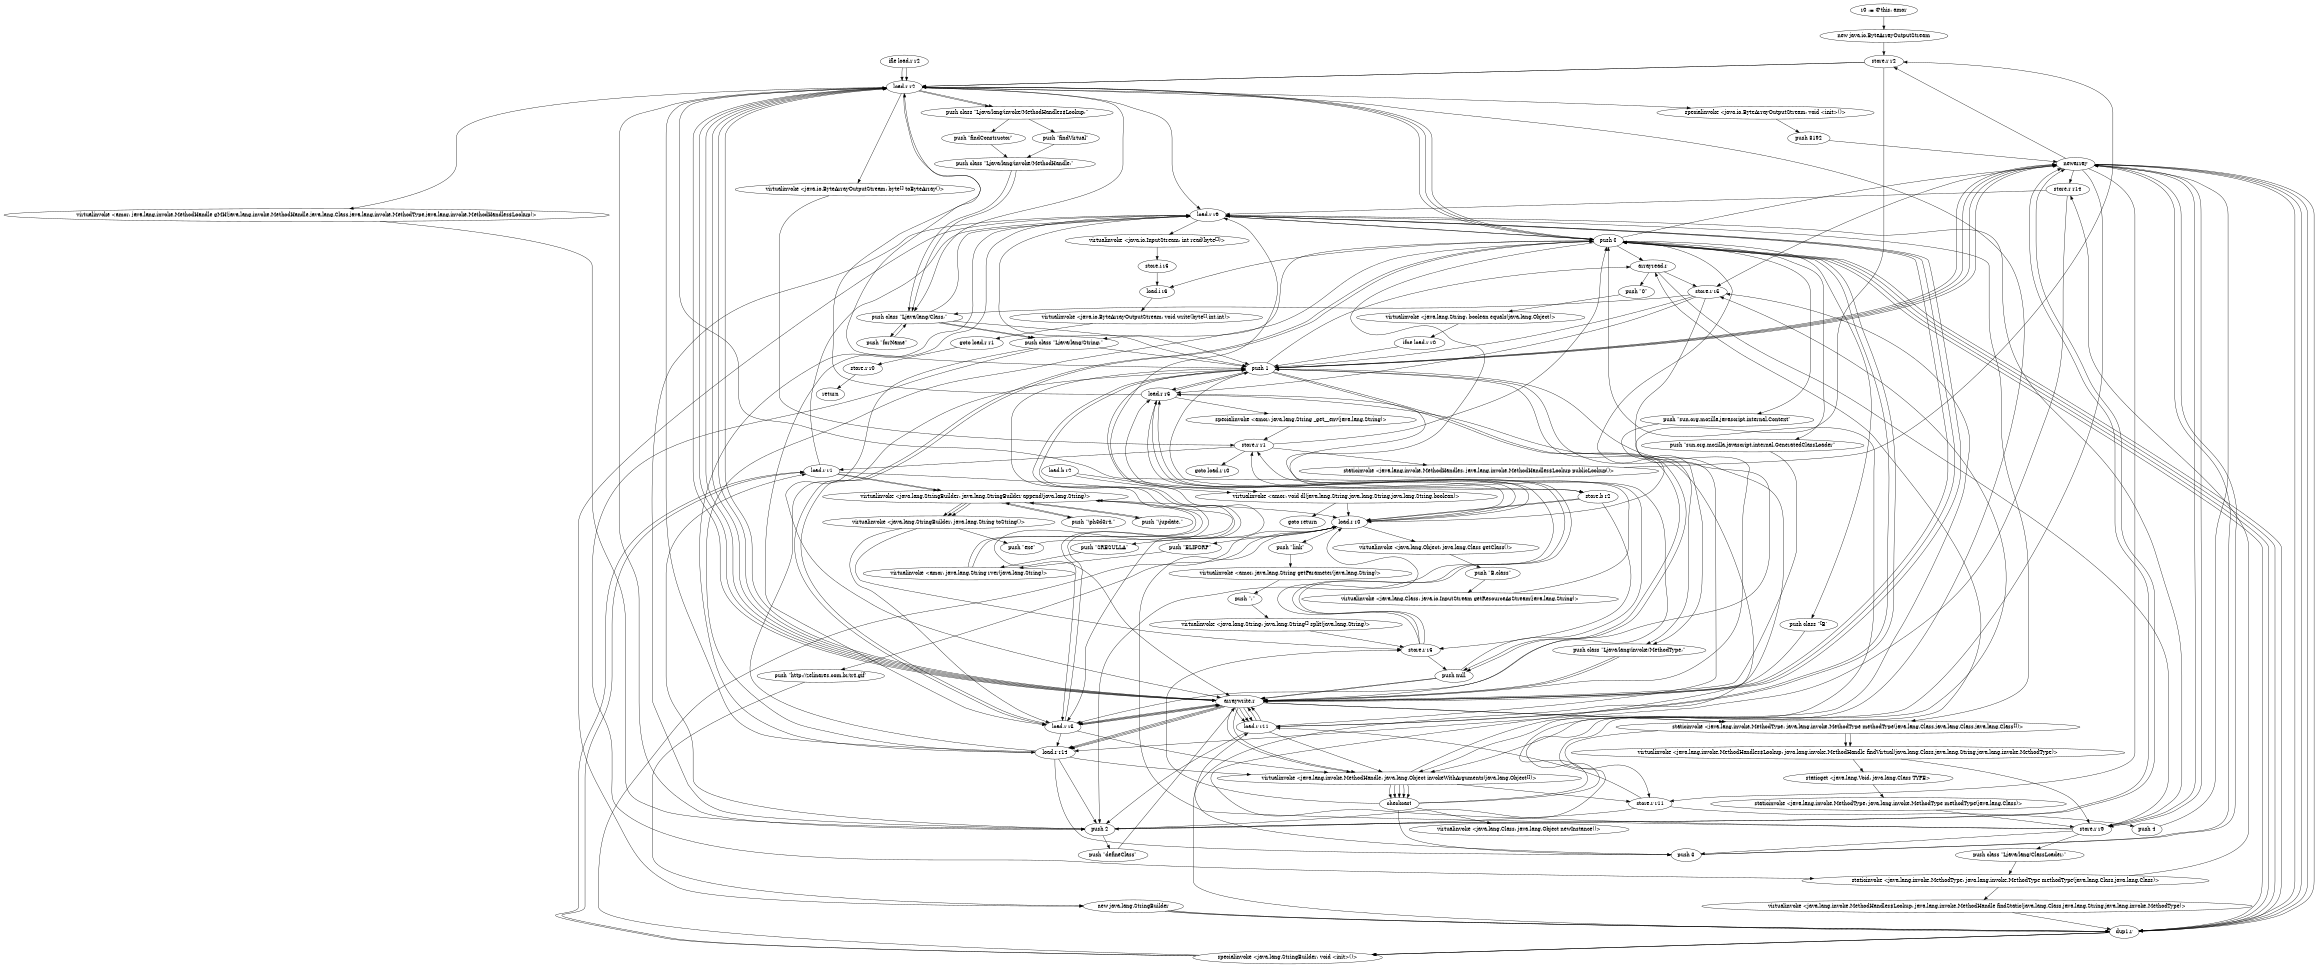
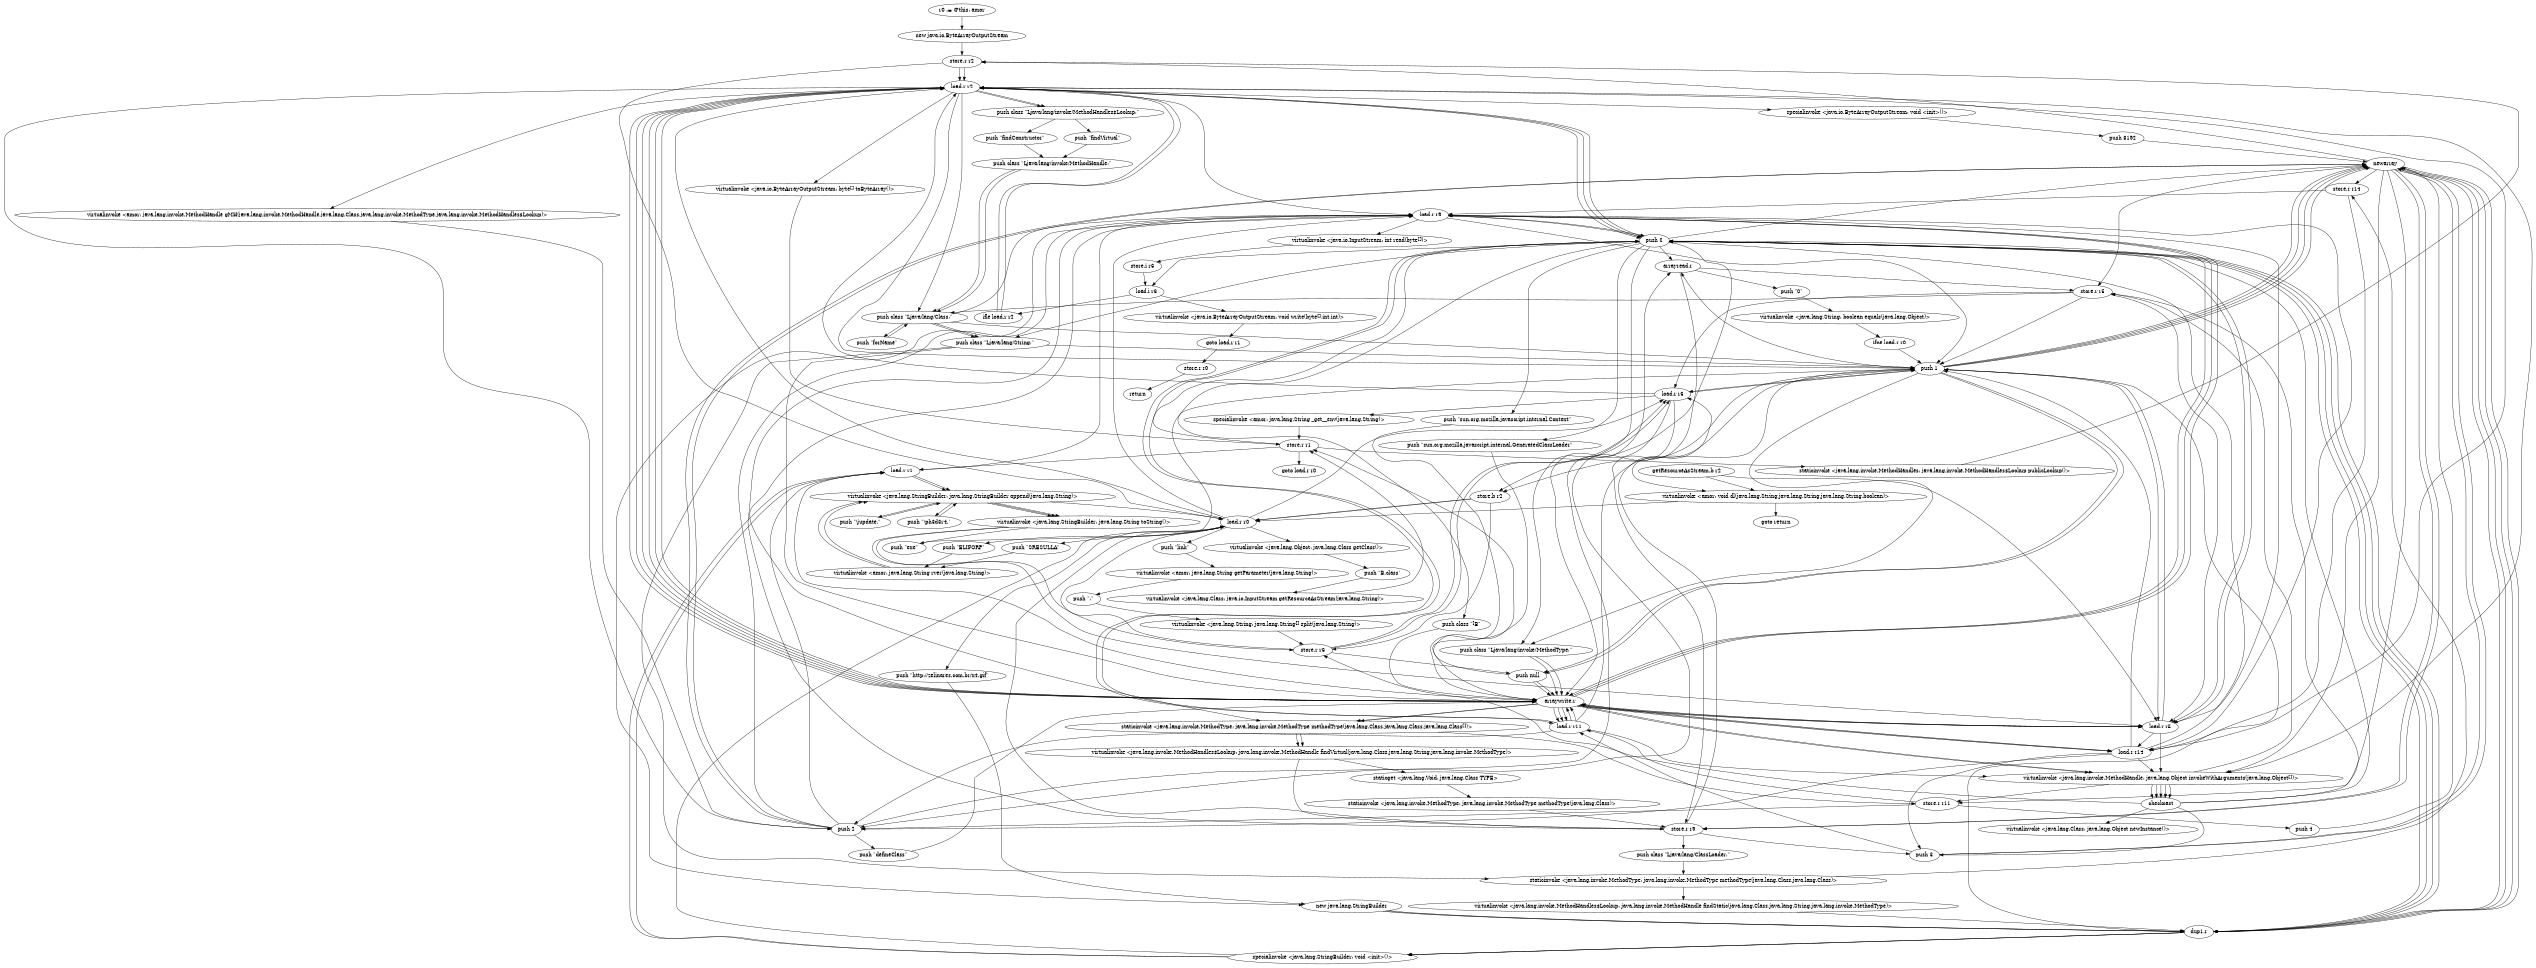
edge "load.i r6" -> "ifle load.r r2": added
node "load.b r2": label "load.b r2" -> "getResourceAsStream.b r2"
